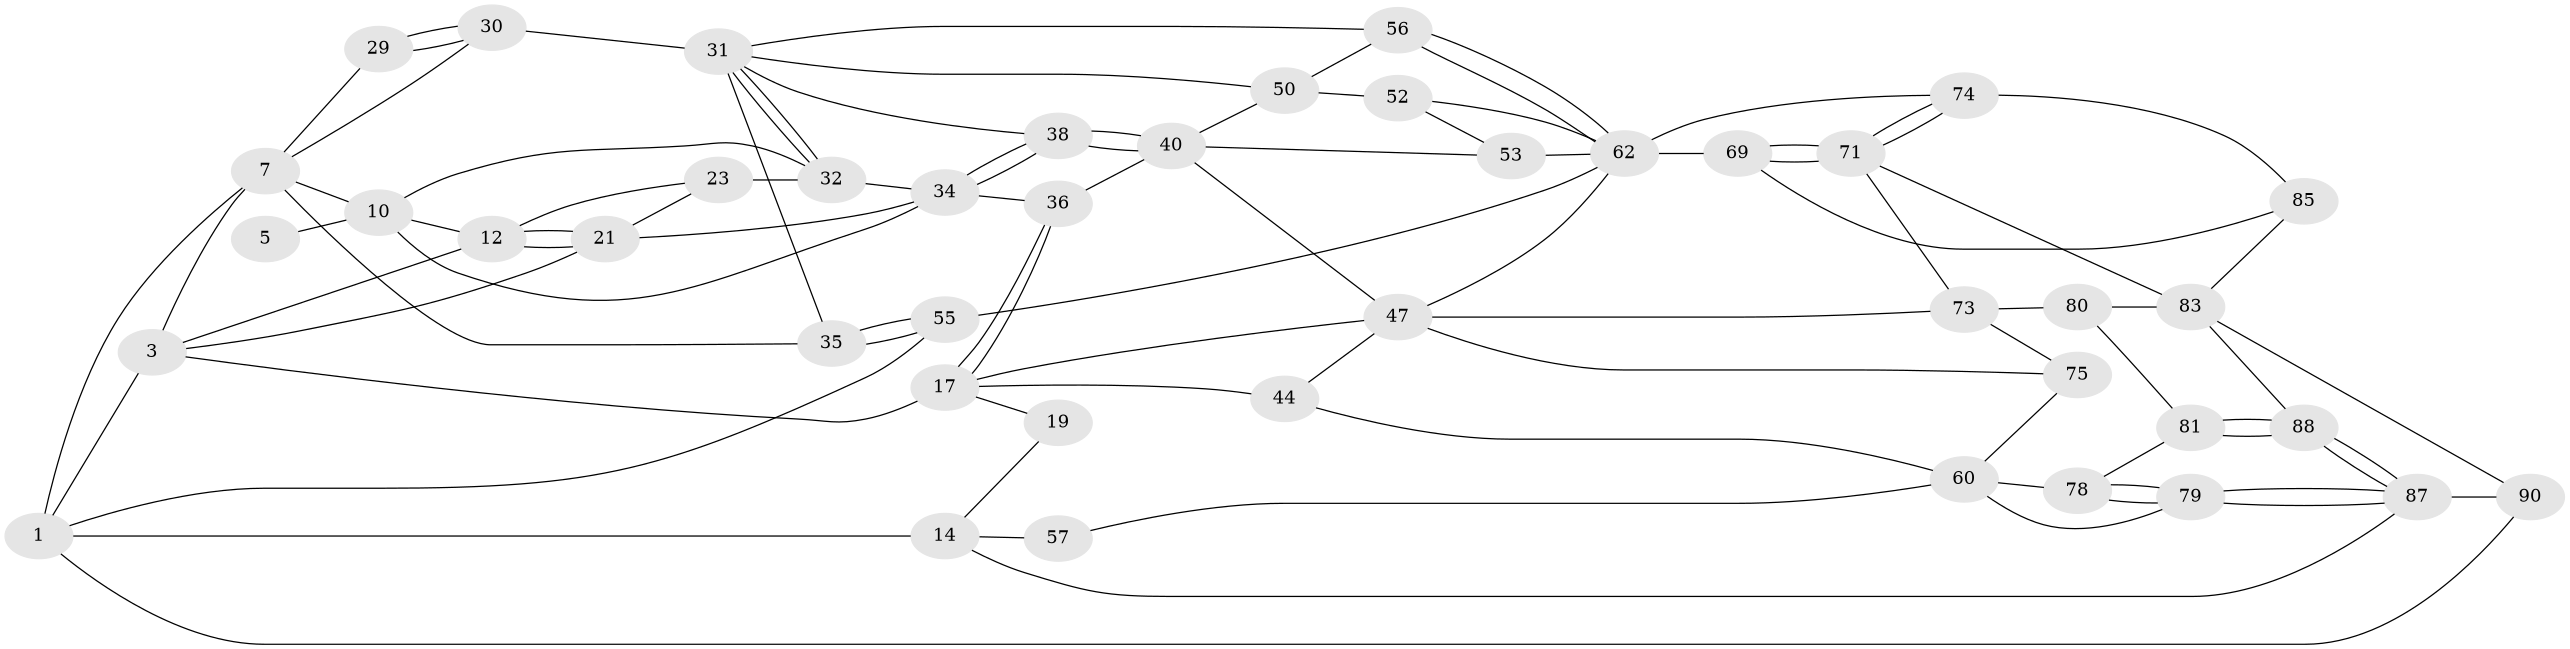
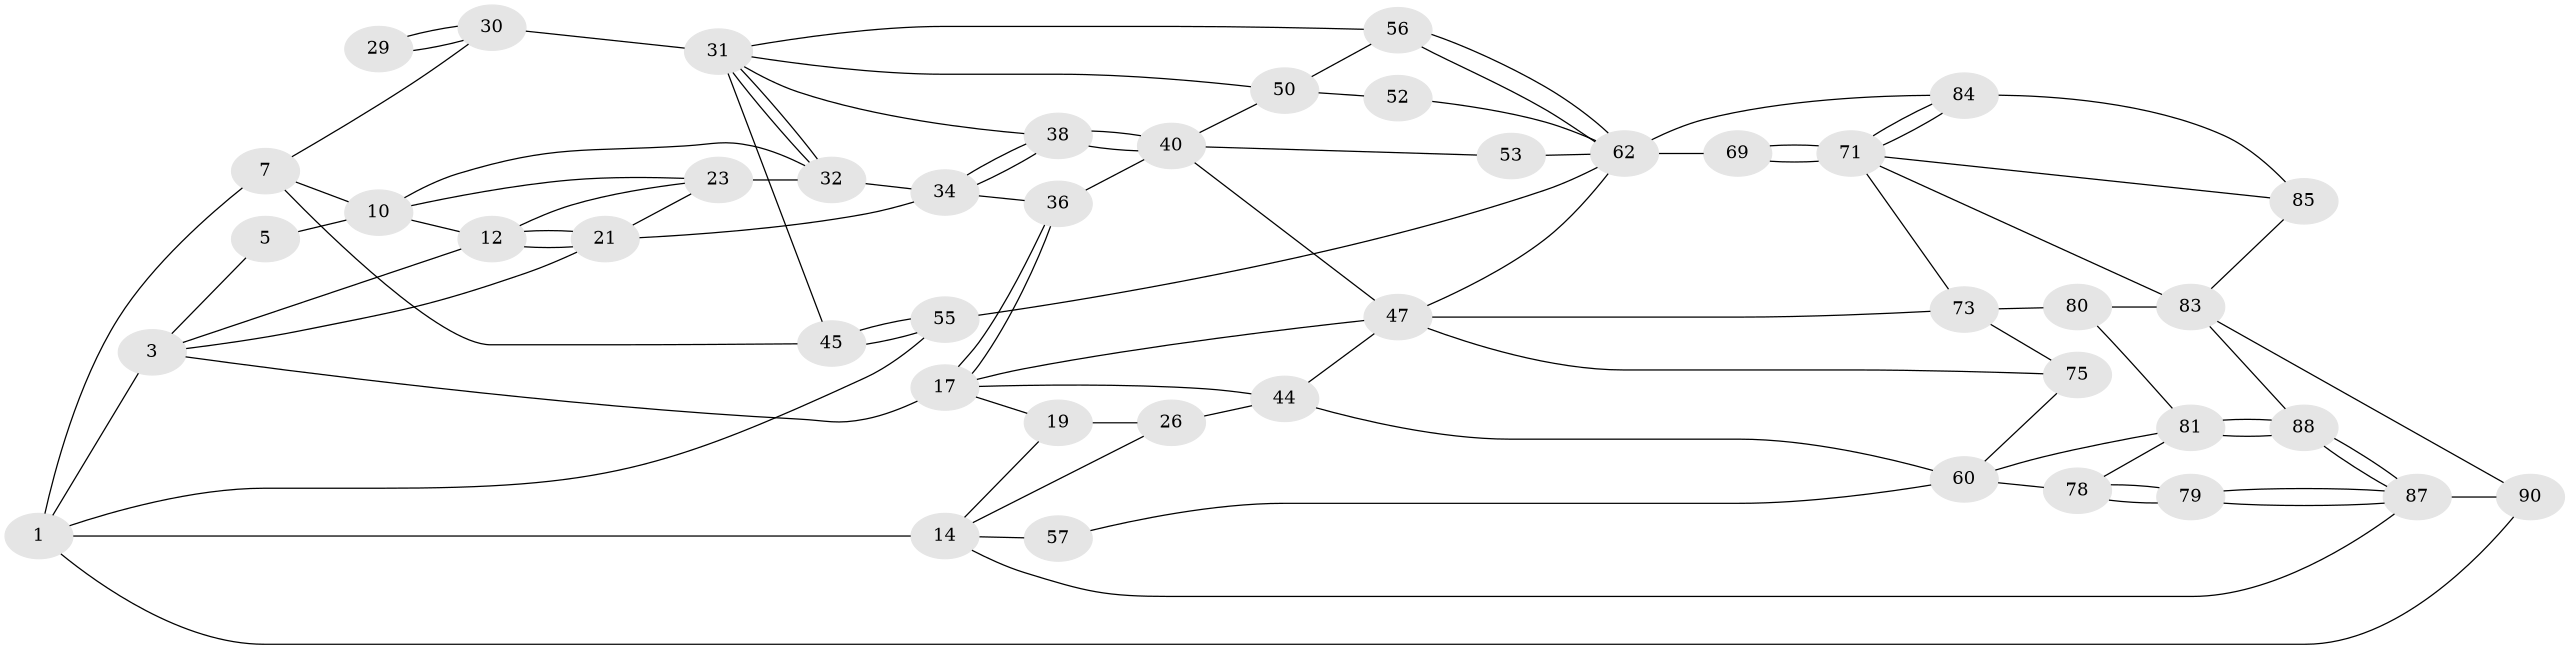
node "74": label "74" -> "84"
edge "29" -- "7": removed
edge "52" -- "53": removed
edge "69" -- "85": now "71" -- "85"
edge "7" -- "3": now "5" -- "3"
edge "34" -- "10": now "23" -- "10"
node "35": label "35" -> "45"
node "26": added
edge "60" -- "79": now "60" -- "81"
